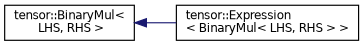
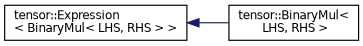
edge "tensor::Expression < BinaryMul< LHS, RHS > >" -> "tensor::BinaryMul< LHS, RHS >": reversed
